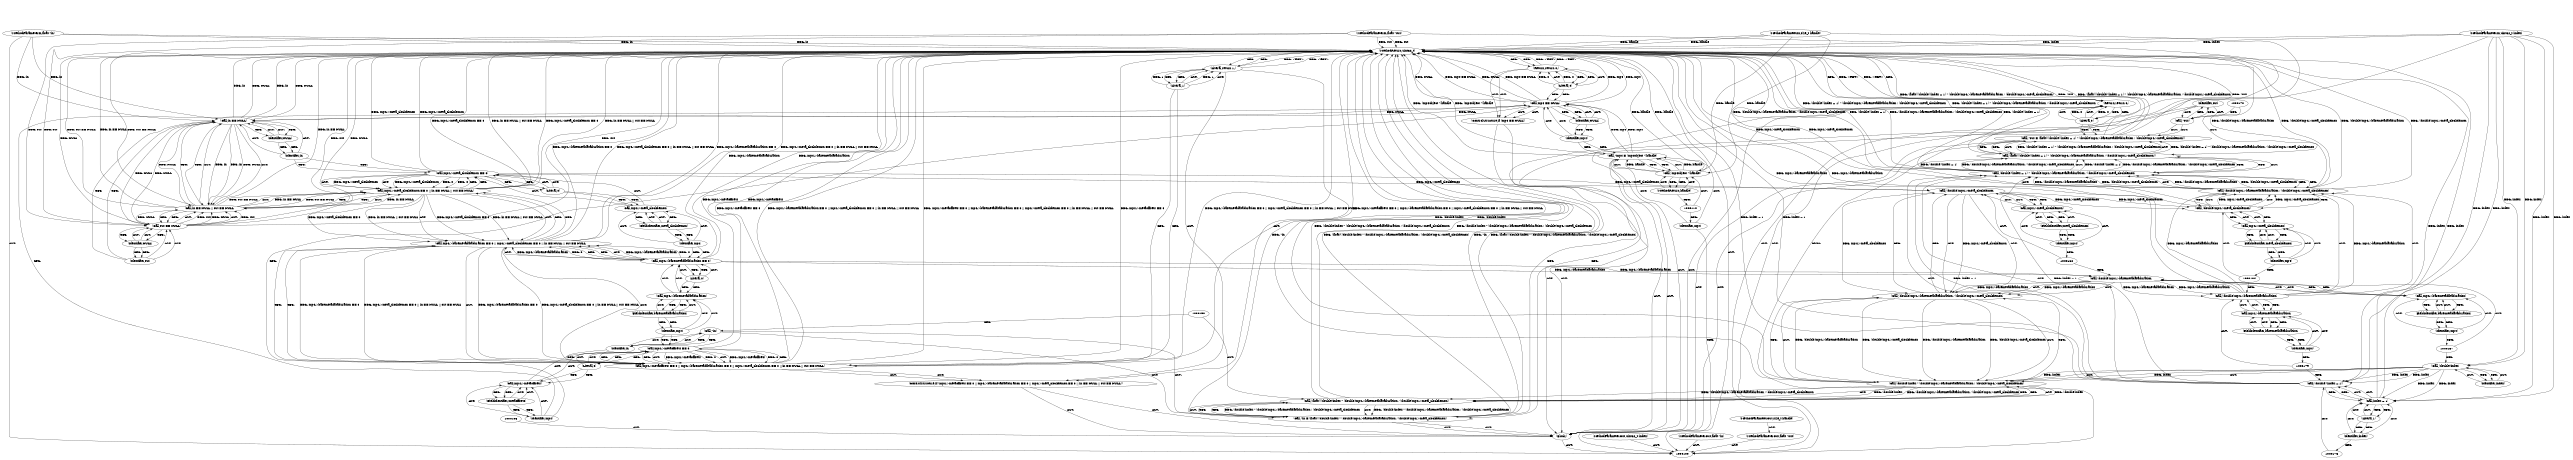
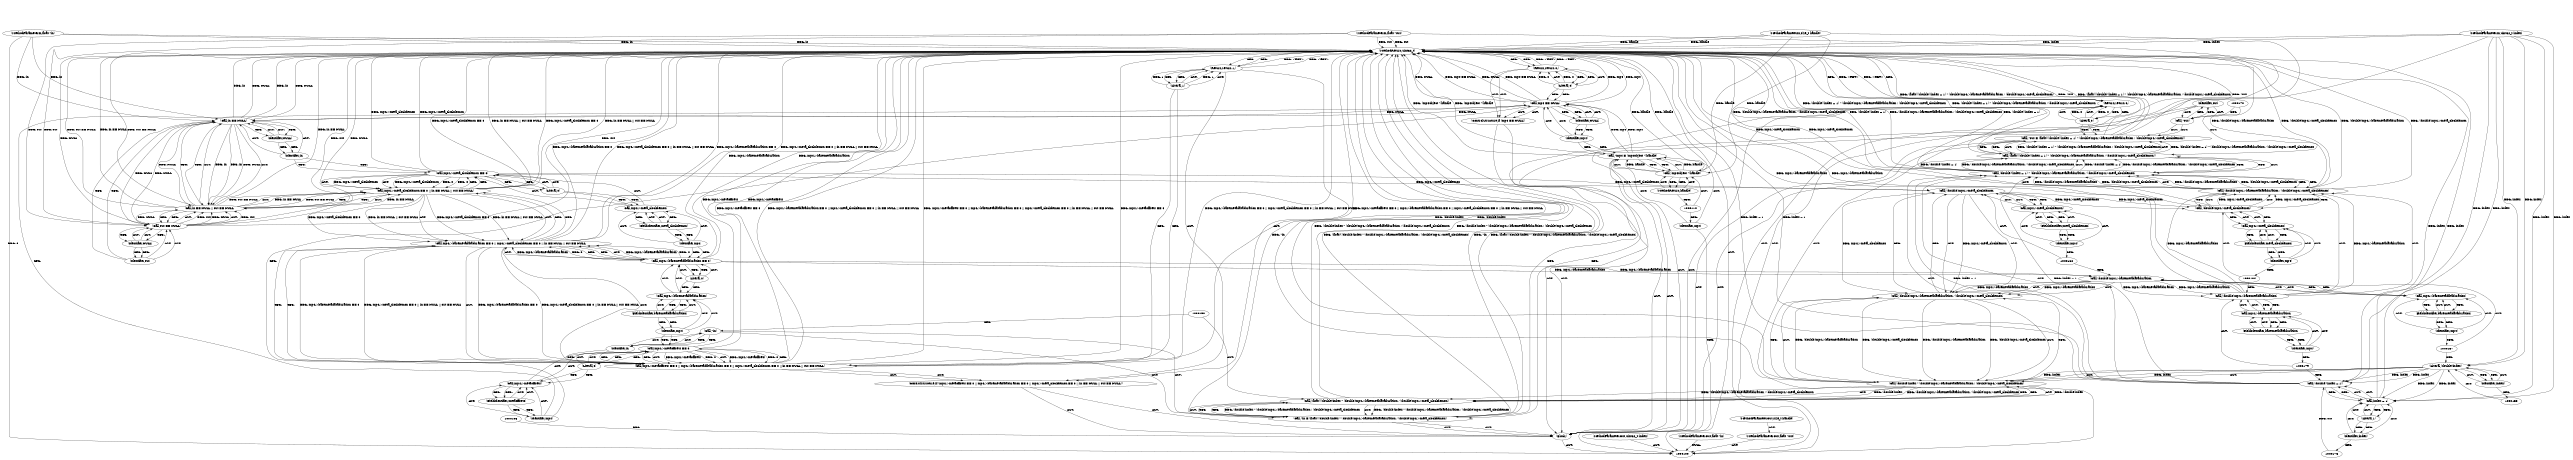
node "(Literal,return 1;)": label "(Literal,return 1;)" -> "(Return,return 1;)"
edge "(MethodParameterIn,float *in)" -> "1000100": label "AST: " -> "DDG: 0"
edge "(MethodParameterIn,uint32_t index)" -> "1000100": label "NULL: " -> "AST: "
node "(Call,(double)index)": label "(Call,(double)index)" -> "(Literal,(double)index)"
node "1000153": added
edge "1000173" -> "(Call,(double)(index + 1))": label "AST: " -> "DDG: out"
edge "1000106" -> "(Block,)": label "AST: " -> "DDG: "
edge "(MethodParameterOut,float *in)" -> "1000100": label "AST: " -> "NULL: "
